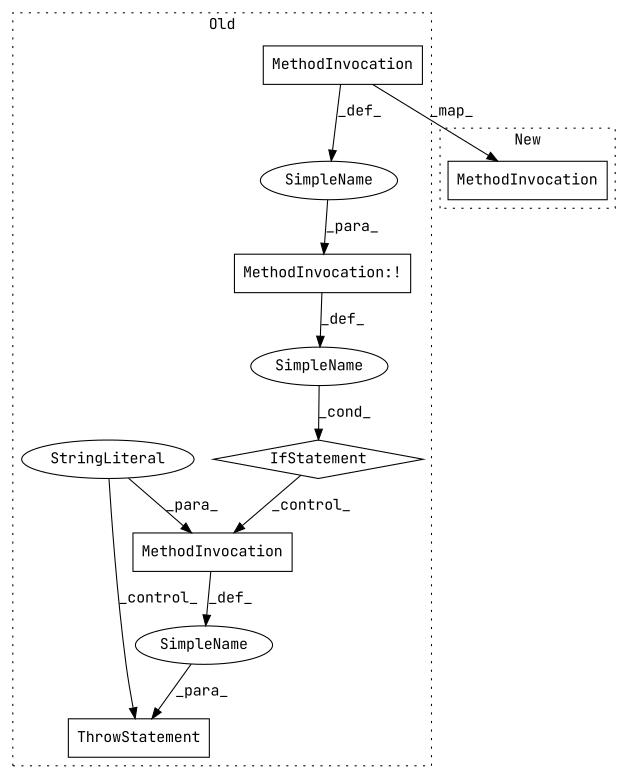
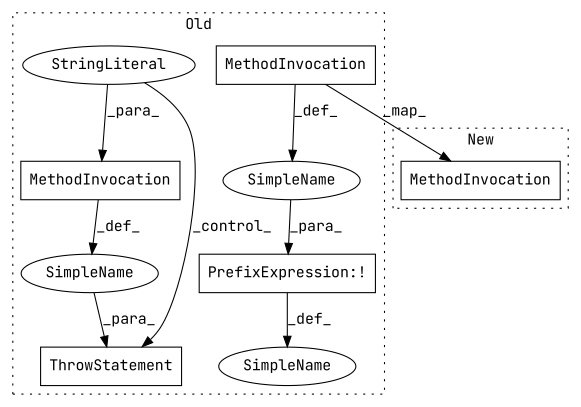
node "MethodInvocation:!": label "MethodInvocation:!" -> "PrefixExpression:!"
node "IfStatement": removed
